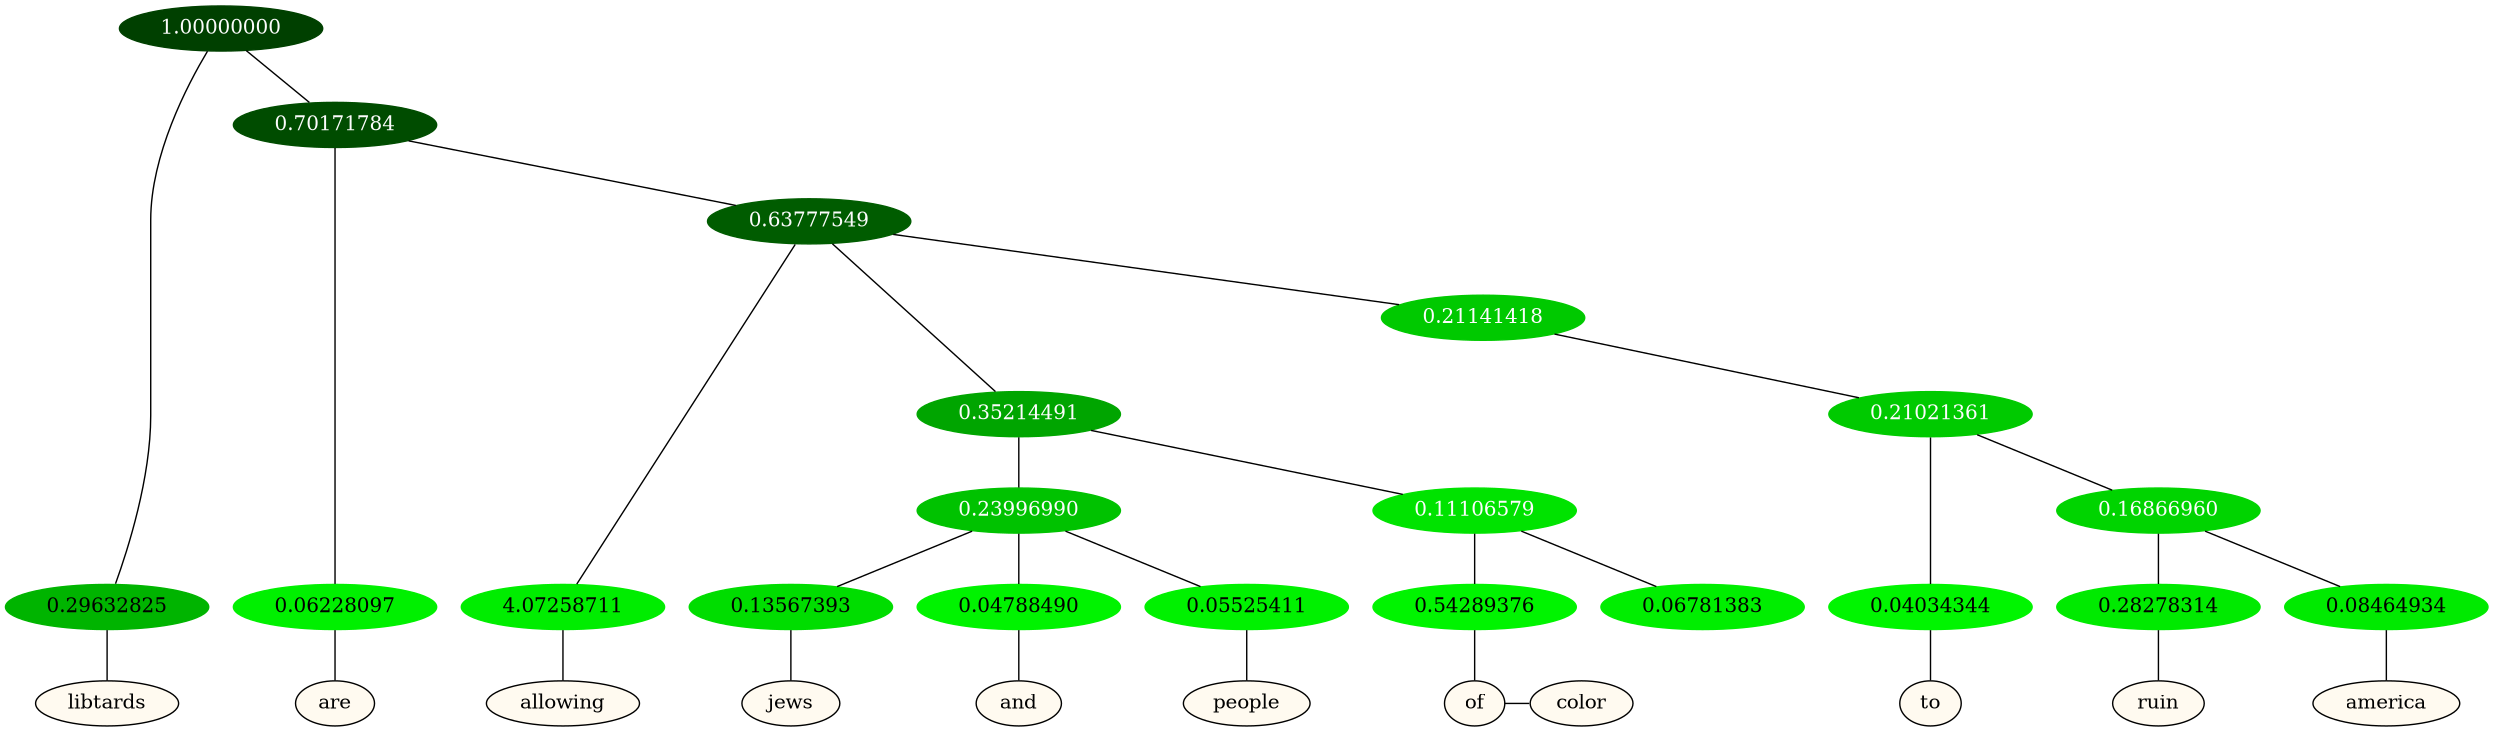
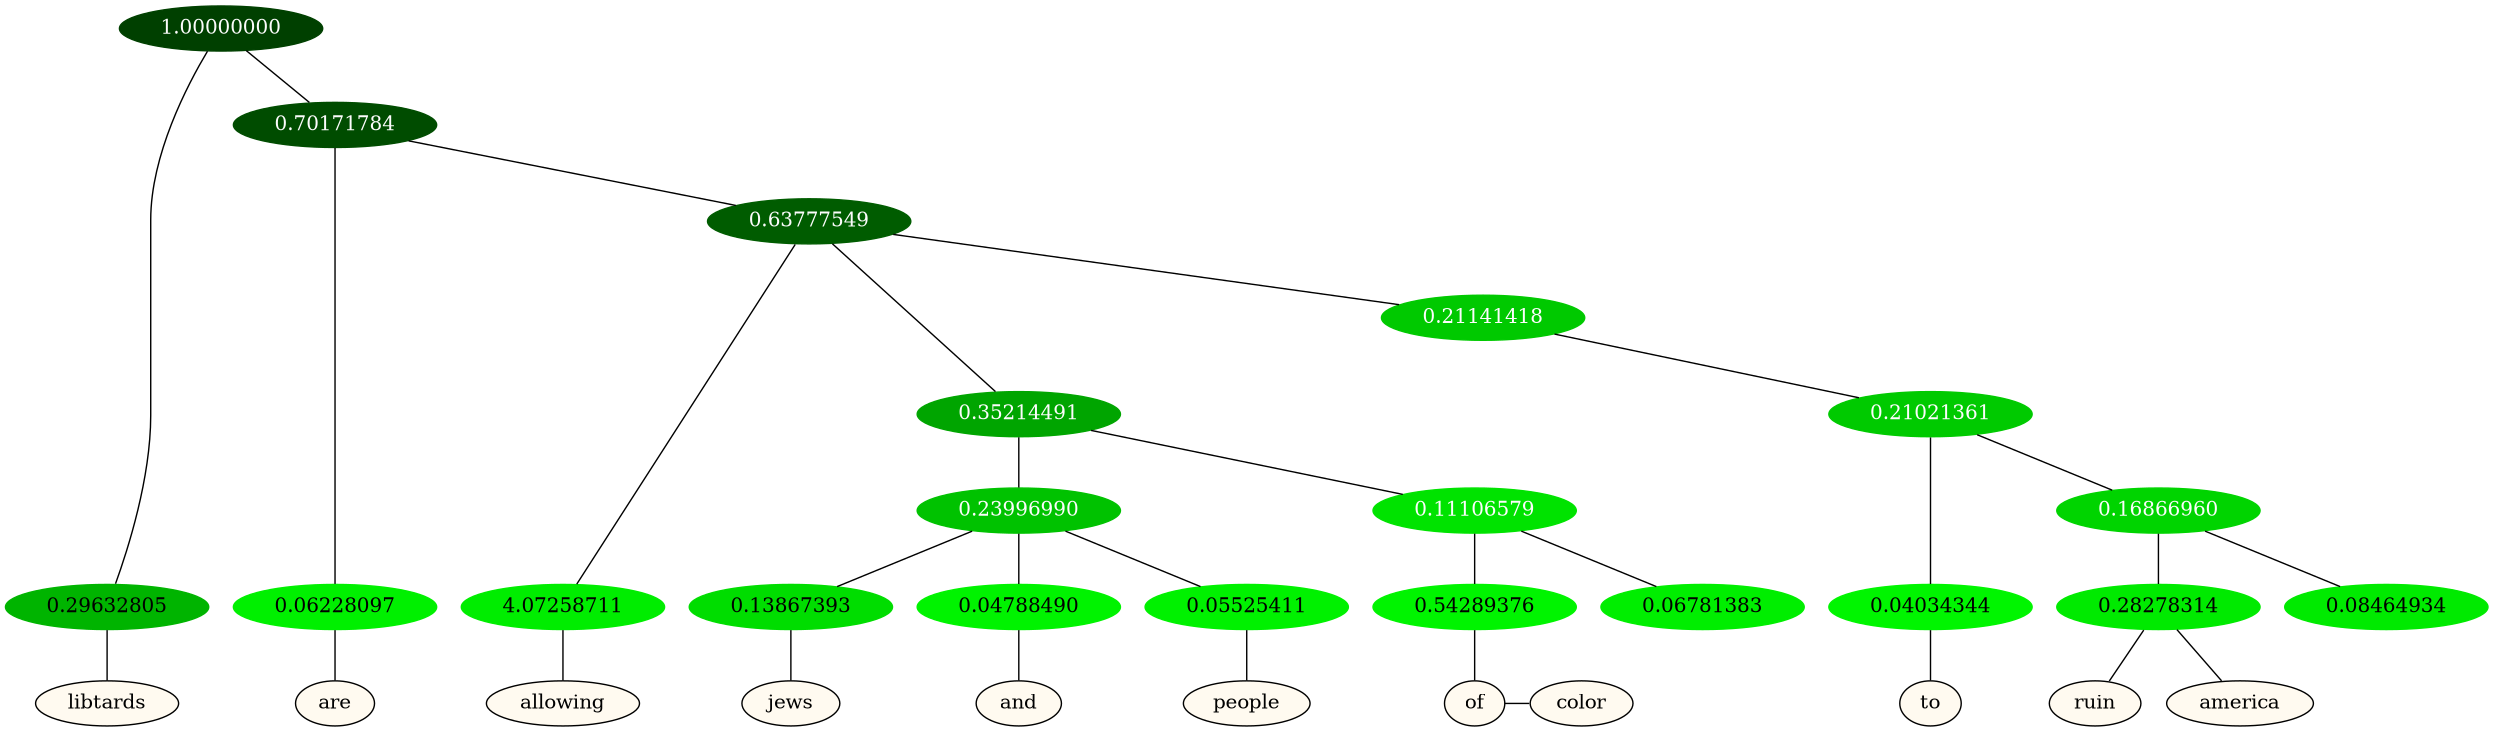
node "0.29632825": label "0.29632825" -> "0.29632805"
node "0.13567393": label "0.13567393" -> "0.13867393"
edge "0.08464934" -- "america": now "0.28278314" -- "america"
